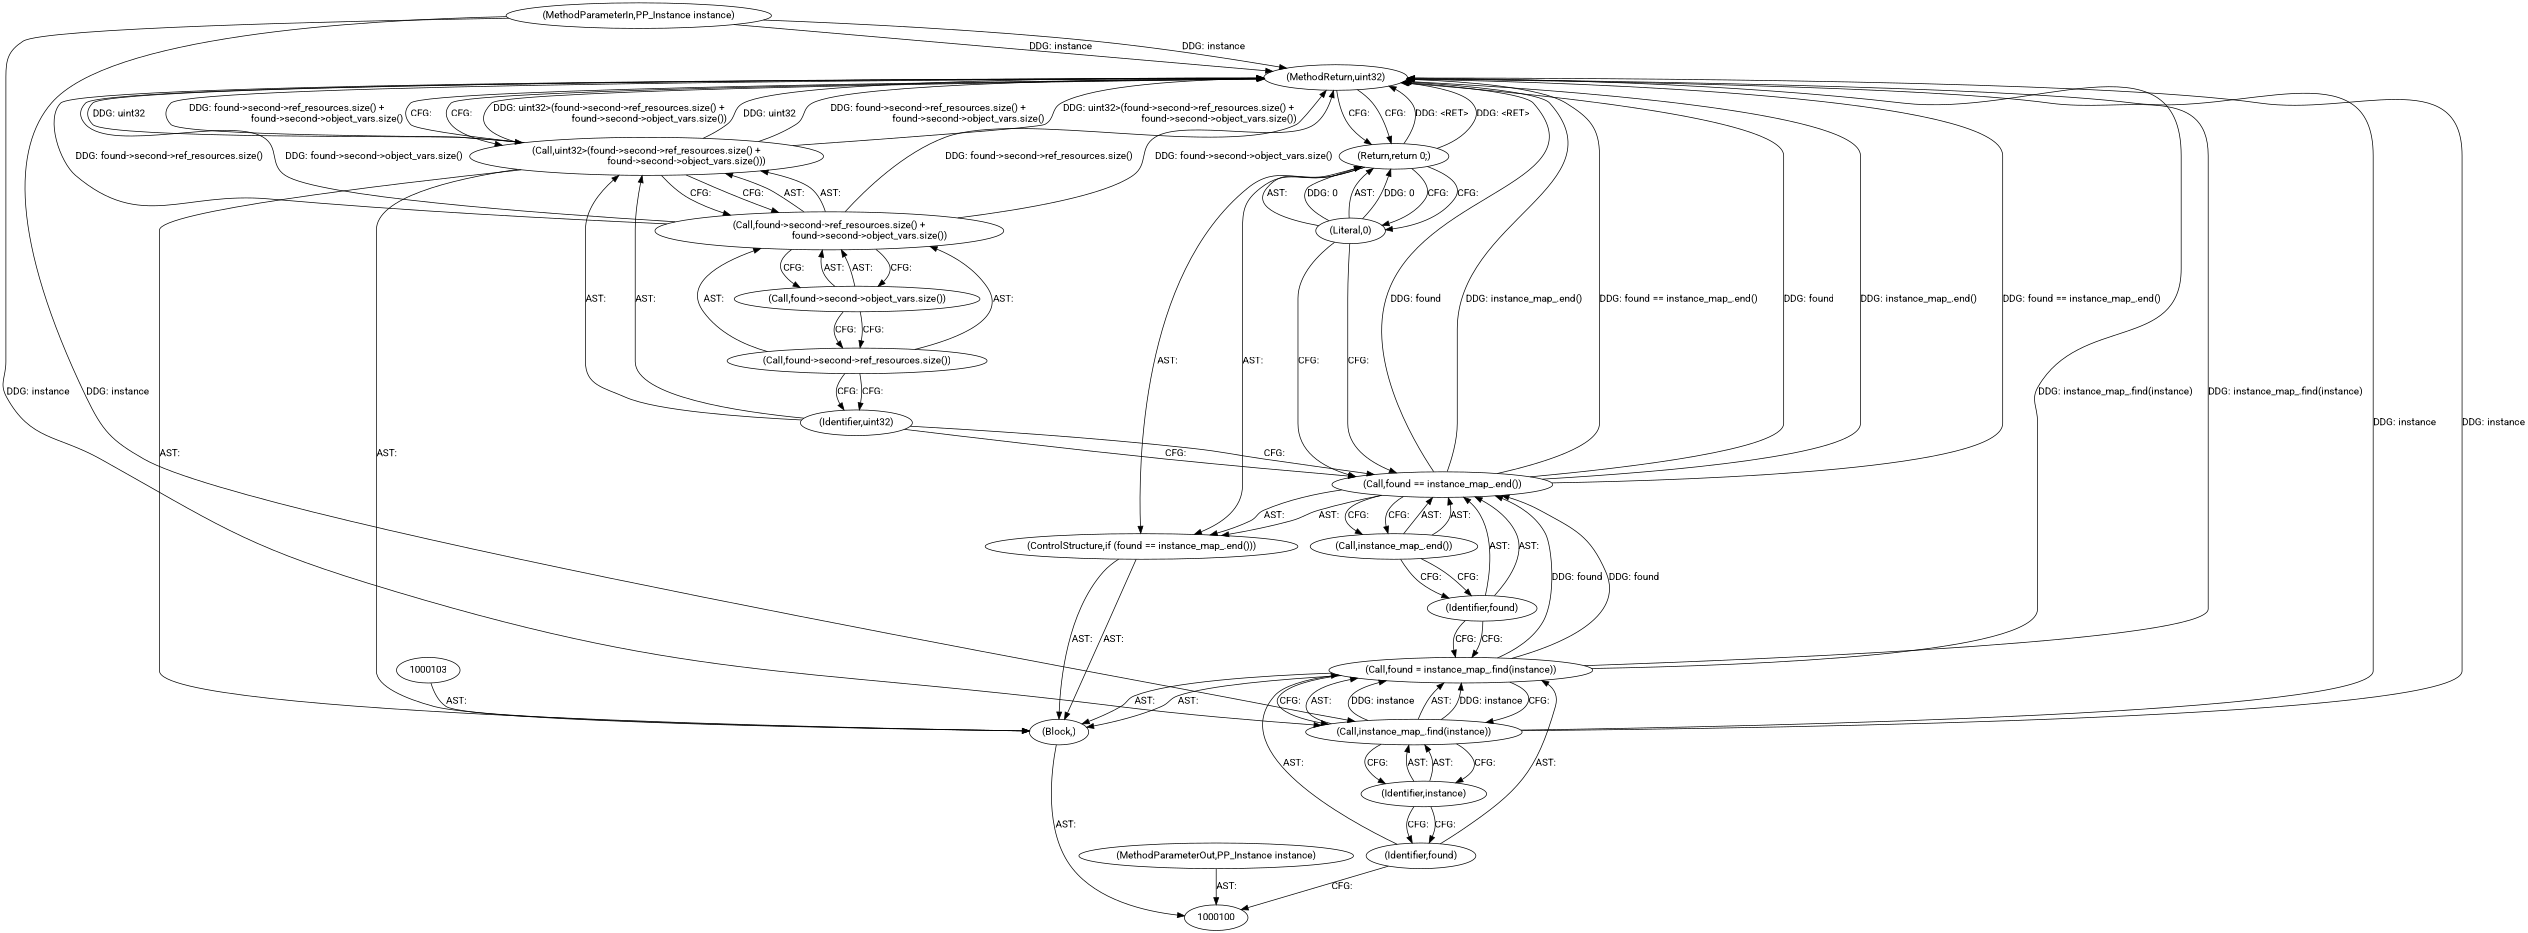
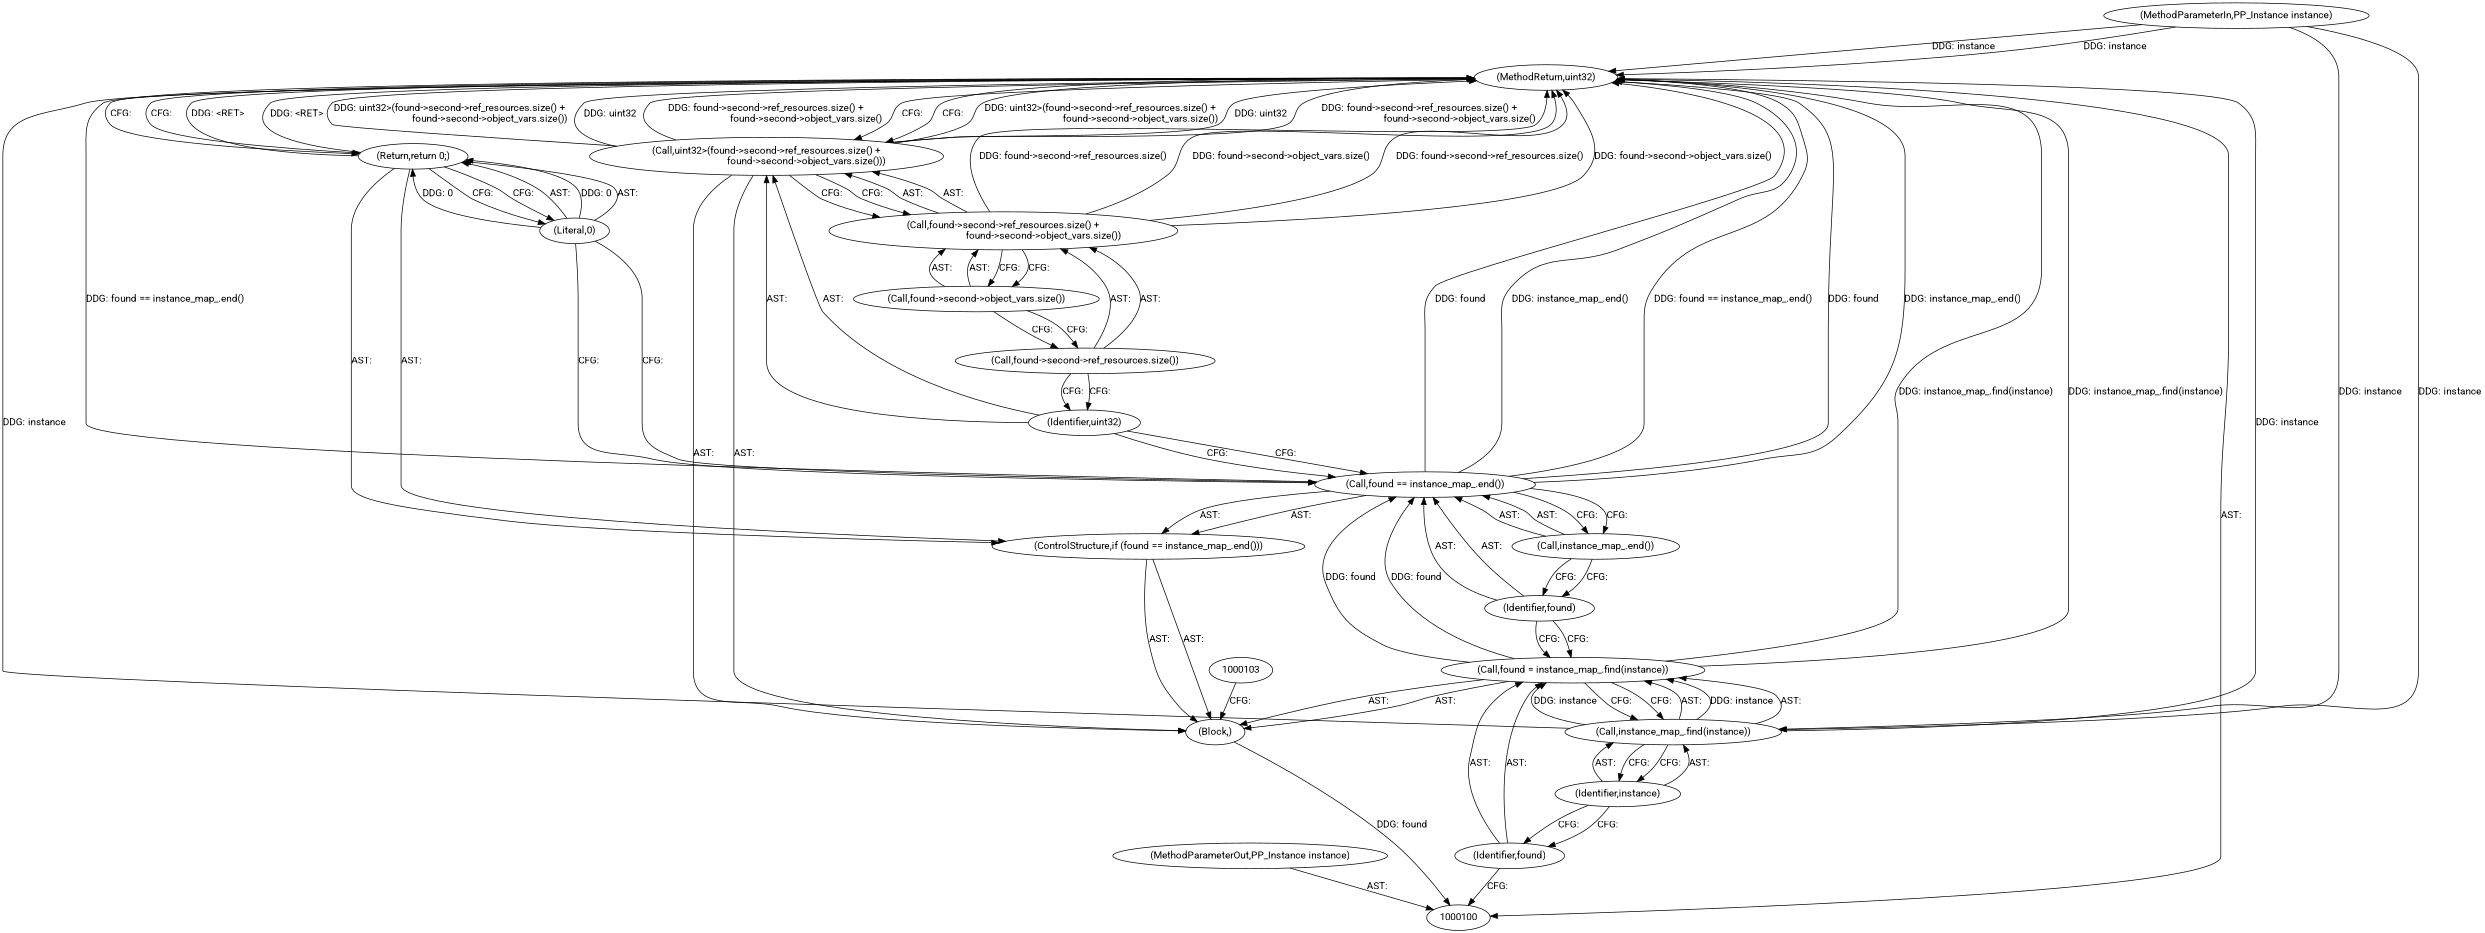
edge "(MethodReturn,uint32)" -> "1000100": added, label "AST:"
edge "1000103" -> "(Block,)": label "AST: " -> "CFG: "
edge "(Block,)" -> "1000100": label "AST: " -> "DDG: found"
